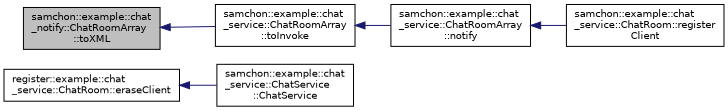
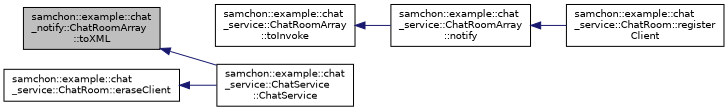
edge "samchon::example::chat _service::ChatRoomArray ::toInvoke" -> "samchon::example::chat _notify::ChatRoomArray ::toXML": now "samchon::example::chat _service::ChatService ::ChatService" -> "samchon::example::chat _notify::ChatRoomArray ::toXML"
node "register::example::chat _service::ChatRoom::eraseClient": label "register::example::chat _service::ChatRoom::eraseClient" -> "samchon::example::chat _service::ChatRoom::eraseClient"
